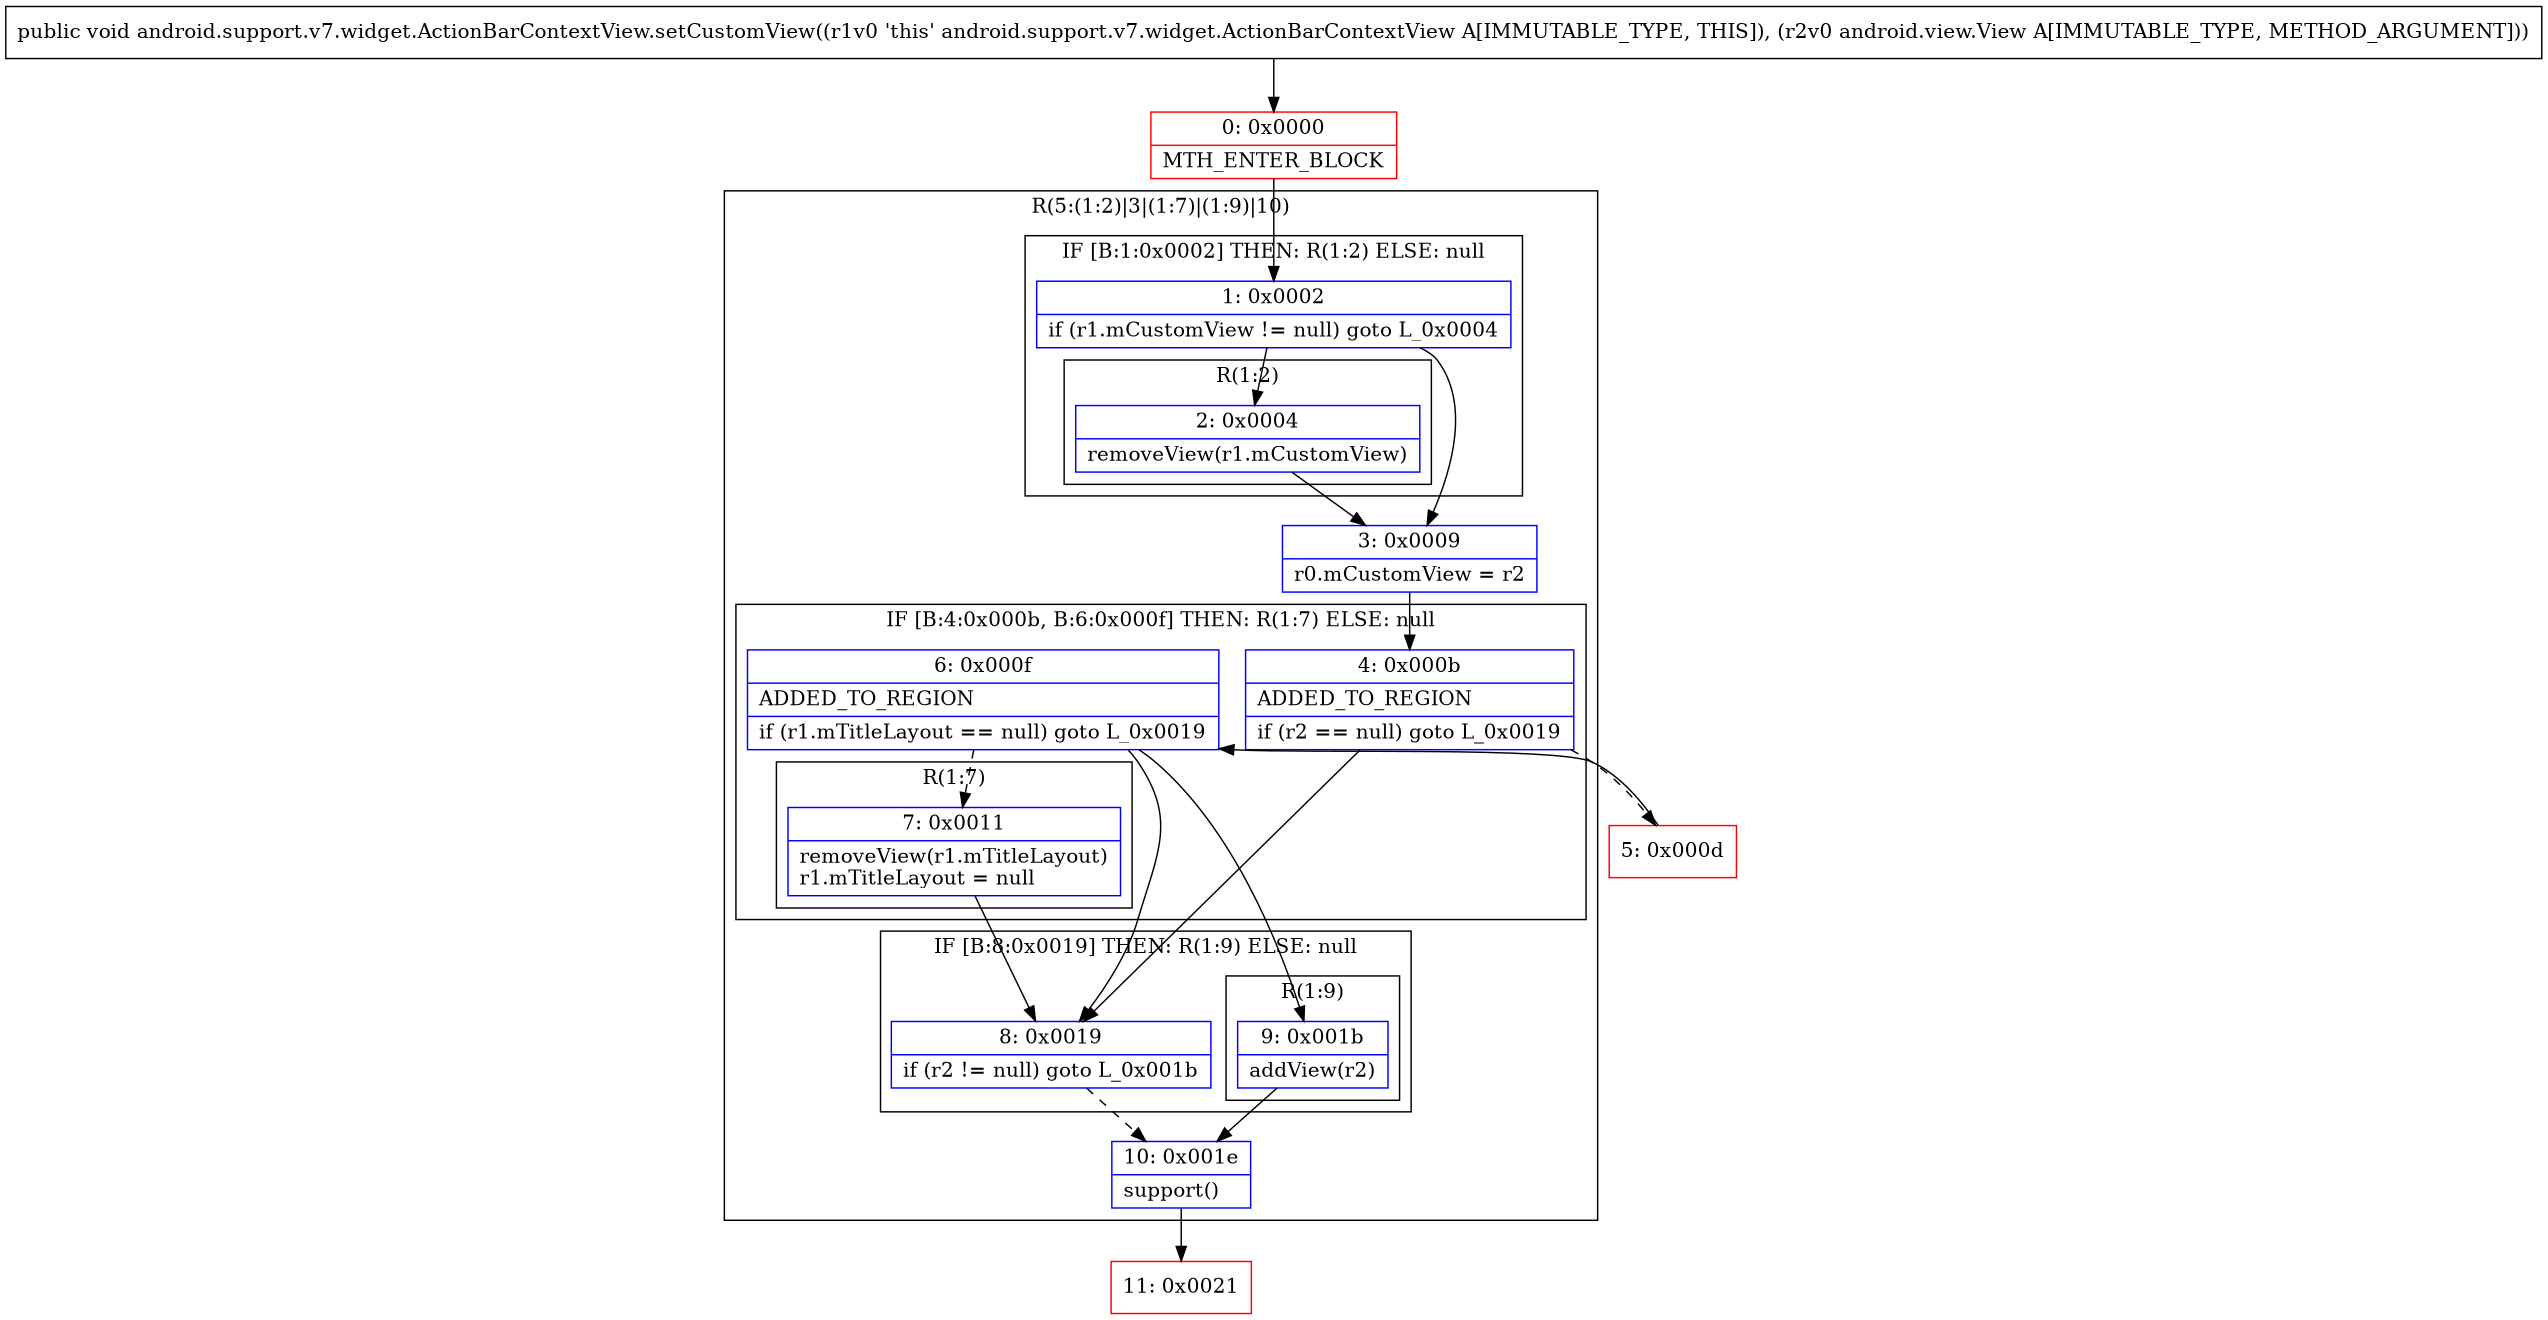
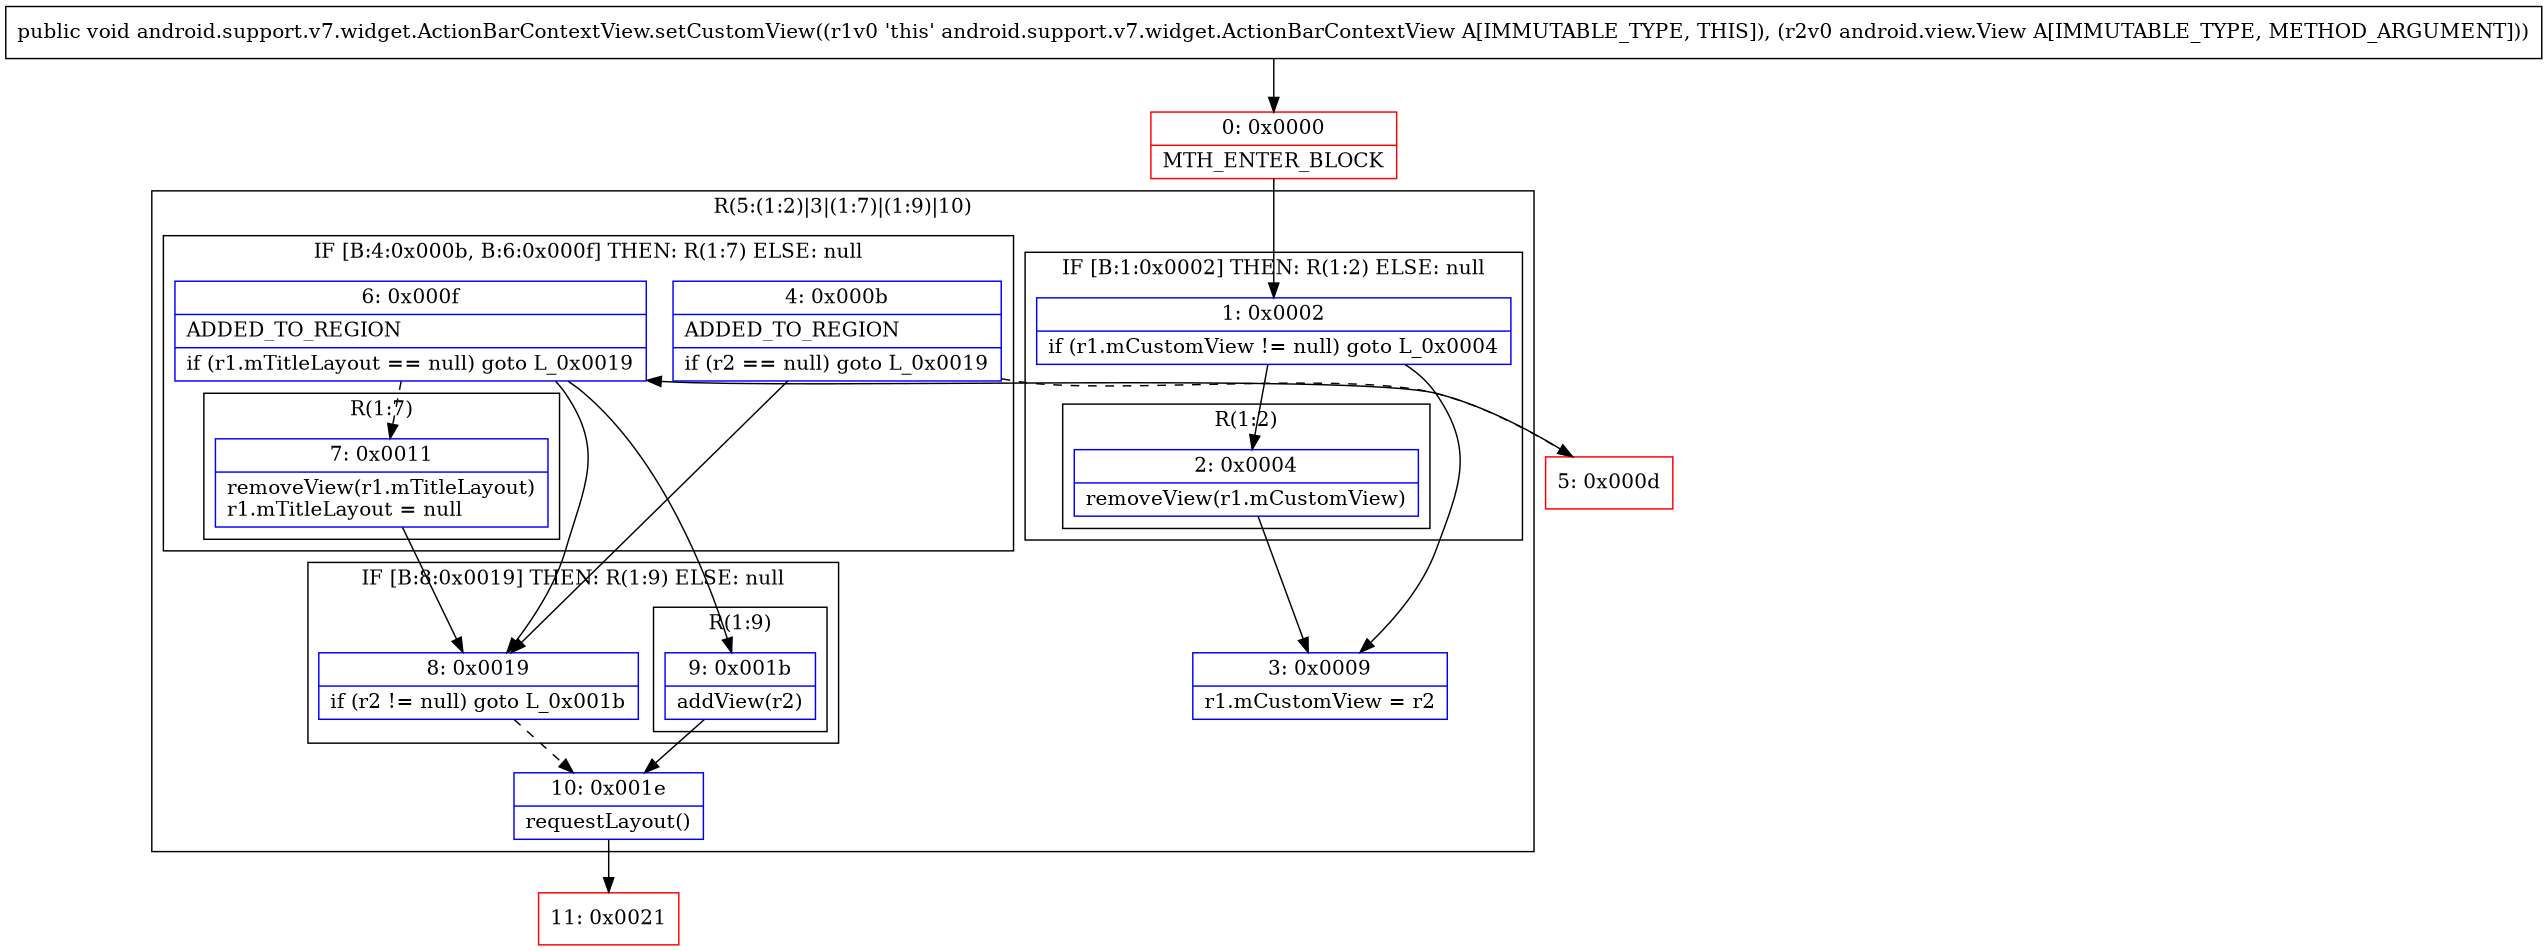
node "3: 0x0009": text "r0.mCustomView = r2" -> "r1.mCustomView = r2"
edge "3: 0x0009" -> "4: 0x000b": removed
node "10: 0x001e": text "support()" -> "requestLayout()"
